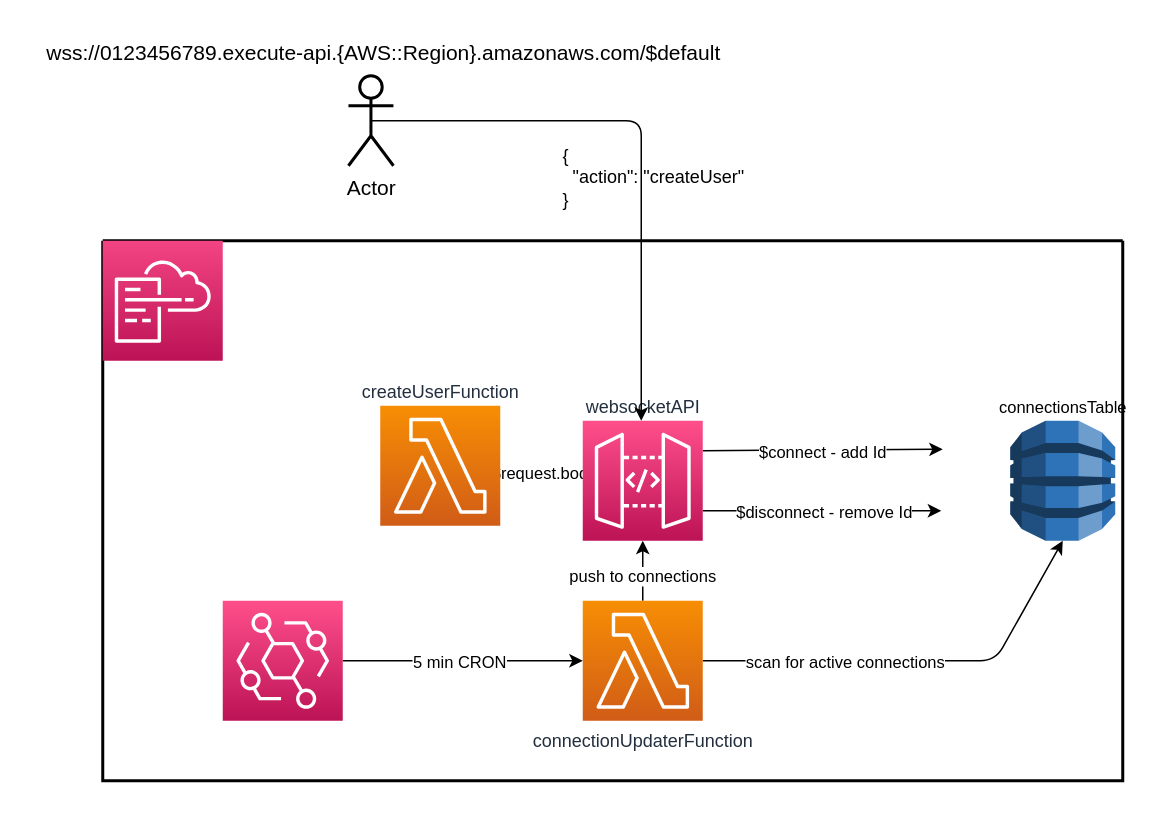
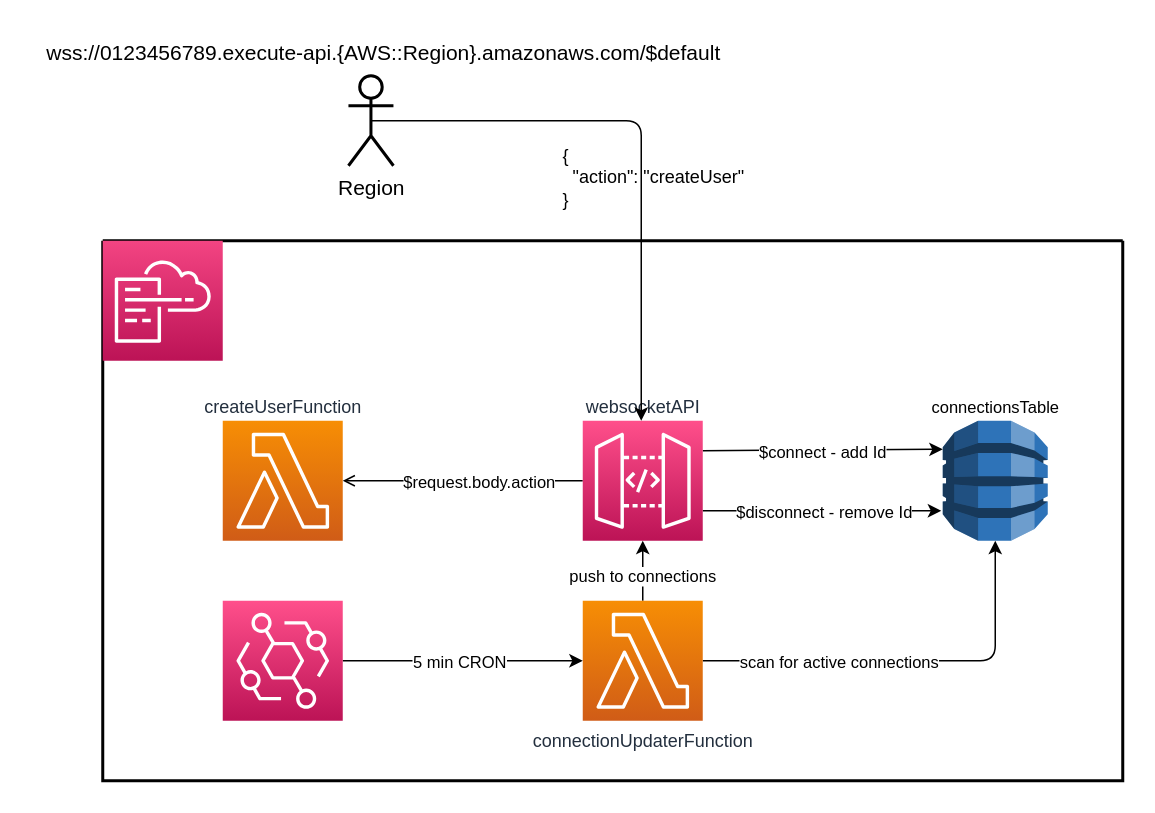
node "Actor": label "Actor" -> "Region"
node "createUserFunction": moved (440, 466) -> (283, 481)
node "connectionsTable": moved (1063, 481) -> (995, 481)
